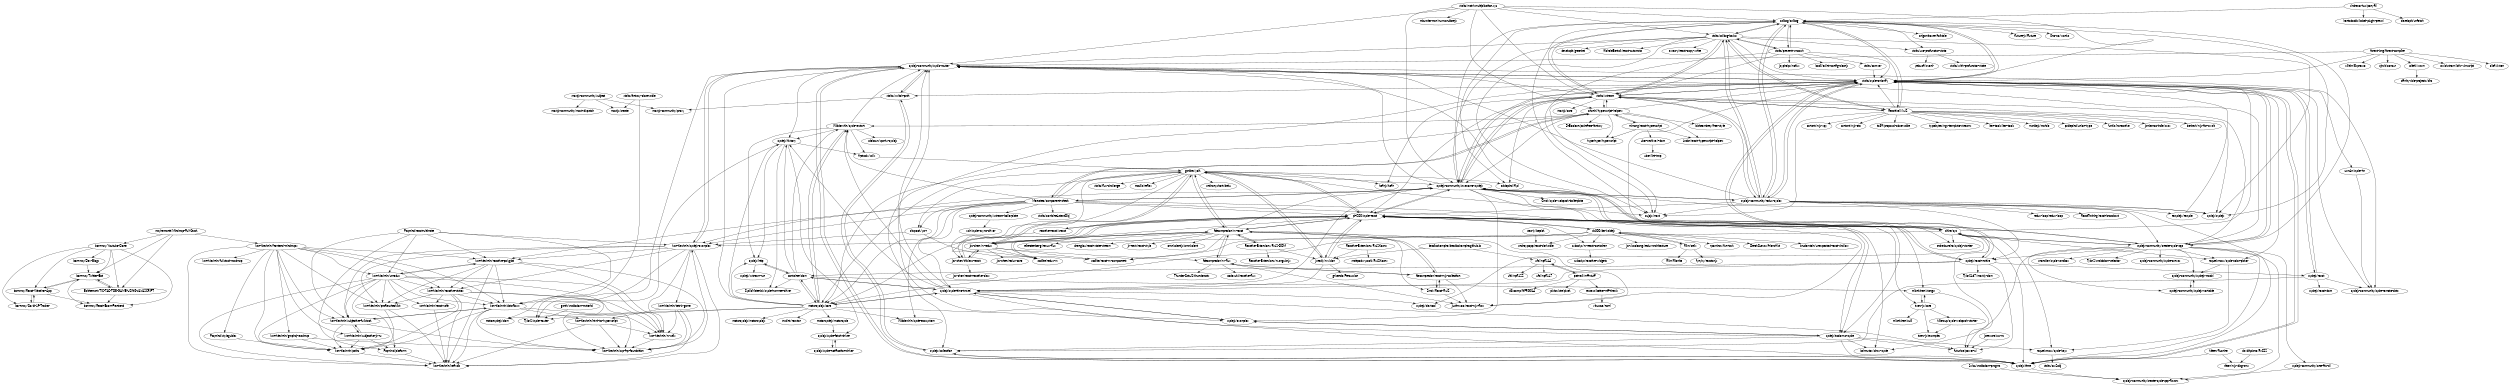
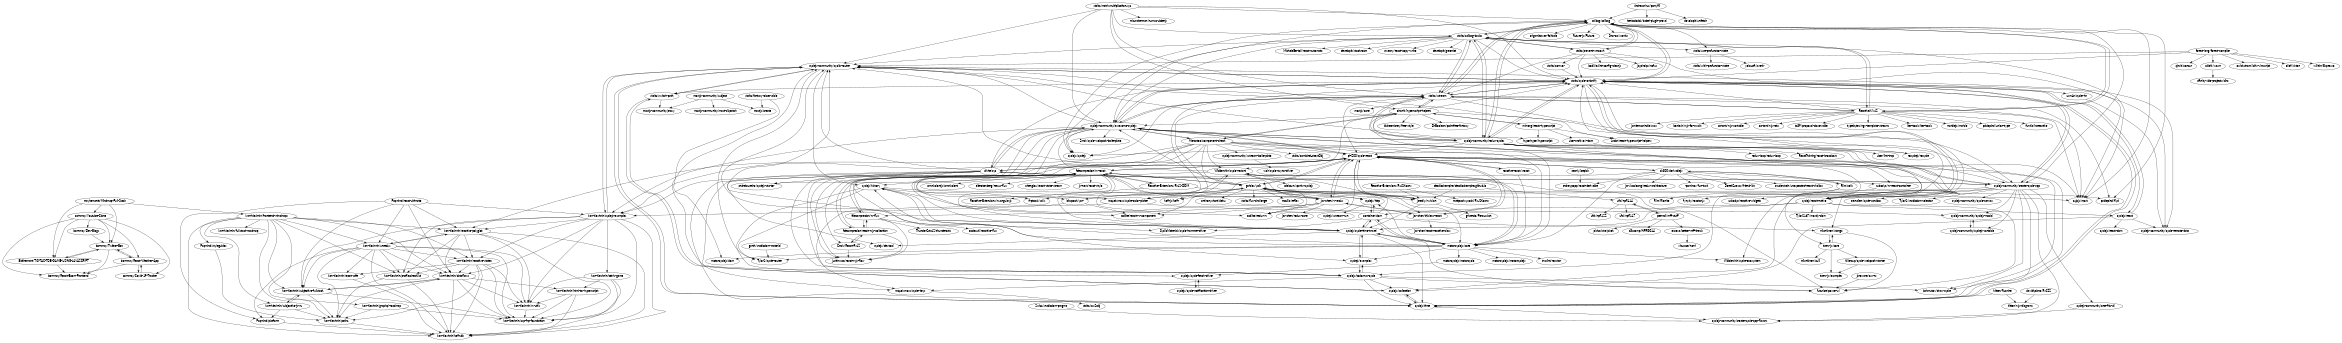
node "developit/stockroom": added
node "cartant/rxjs-spy": label "cartant/rxjs-spy" -> "cartant/rxjs-sortable"
edge "frptools/salix" -> "garbles/yolk": now "bitspook/yarr" -> "garbles/yolk"
edge "ivan-kleshnin/csp-frp-foundation" -> "ivan-kleshnin/cyclejs-examples": reversed
